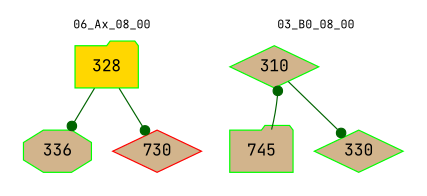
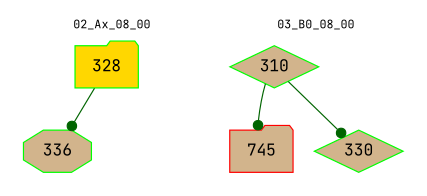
cluster "06_Ax_08_00": label "06_Ax_08_00" -> "02_Ax_08_00"
edge "745" -> "310": reversed
node "730": removed
node "745": color green -> red
